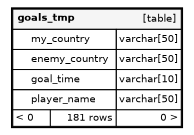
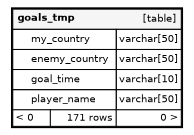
node "goals_tmp": text "181 rows" -> "171 rows"
